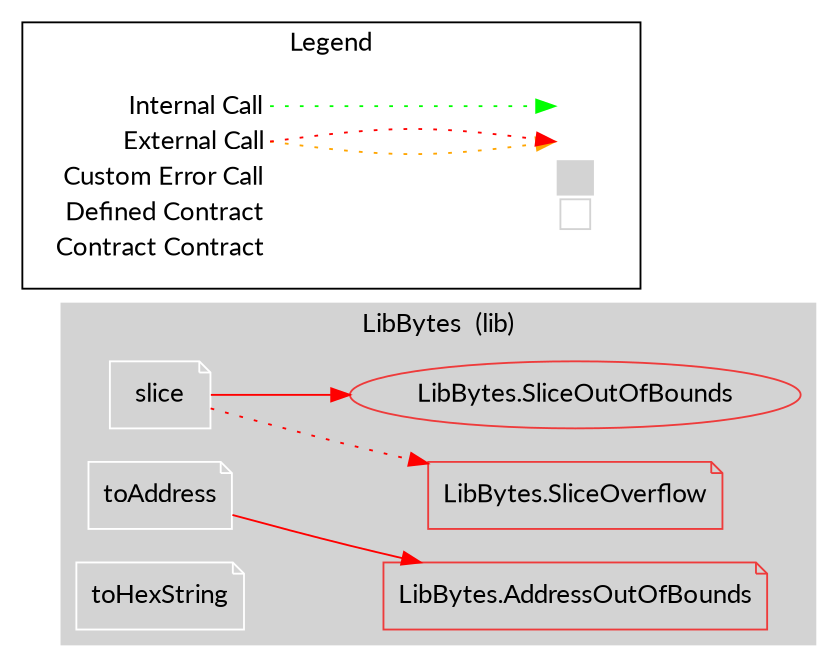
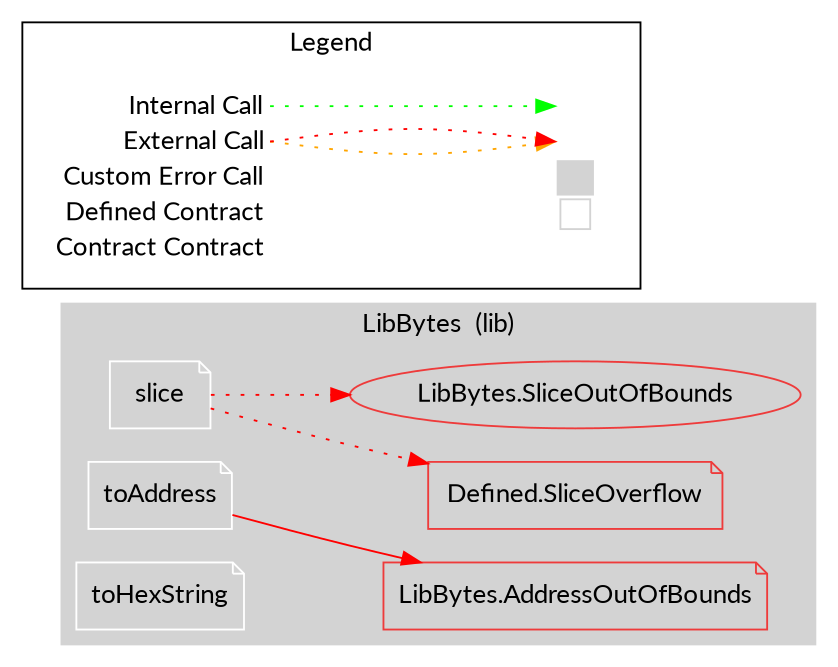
edge "slice" -> "LibBytes.SliceOutOfBounds": style solid -> dotted
node "LibBytes.SliceOverflow": label "LibBytes.SliceOverflow" -> "Defined.SliceOverflow"
